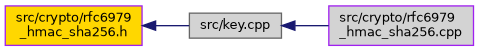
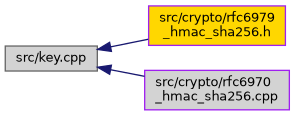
edge "src/key.cpp" -> "src/crypto/rfc6979 _hmac_sha256.h": reversed
node "src/crypto/rfc6979 _hmac_sha256.cpp": label "src/crypto/rfc6979 _hmac_sha256.cpp" -> "src/crypto/rfc6970 _hmac_sha256.cpp"
